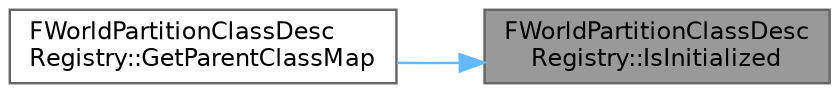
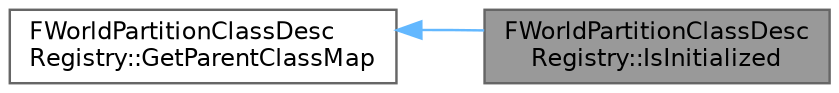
edge "FWorldPartitionClassDesc Registry::GetParentClassMap" -> "FWorldPartitionClassDesc Registry::IsInitialized": reversed
